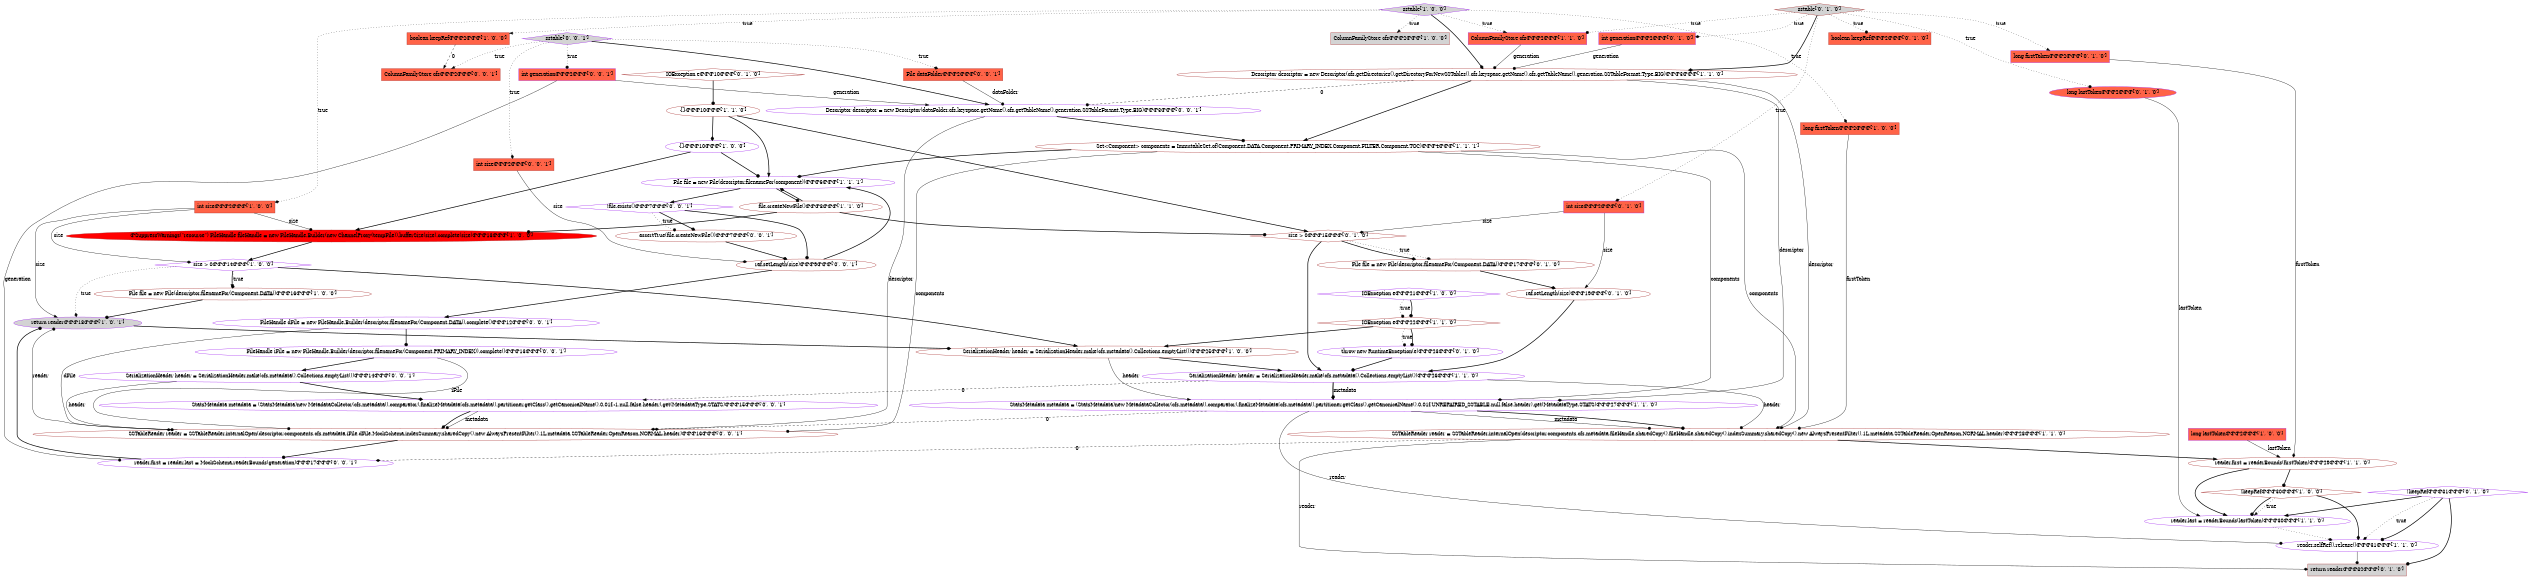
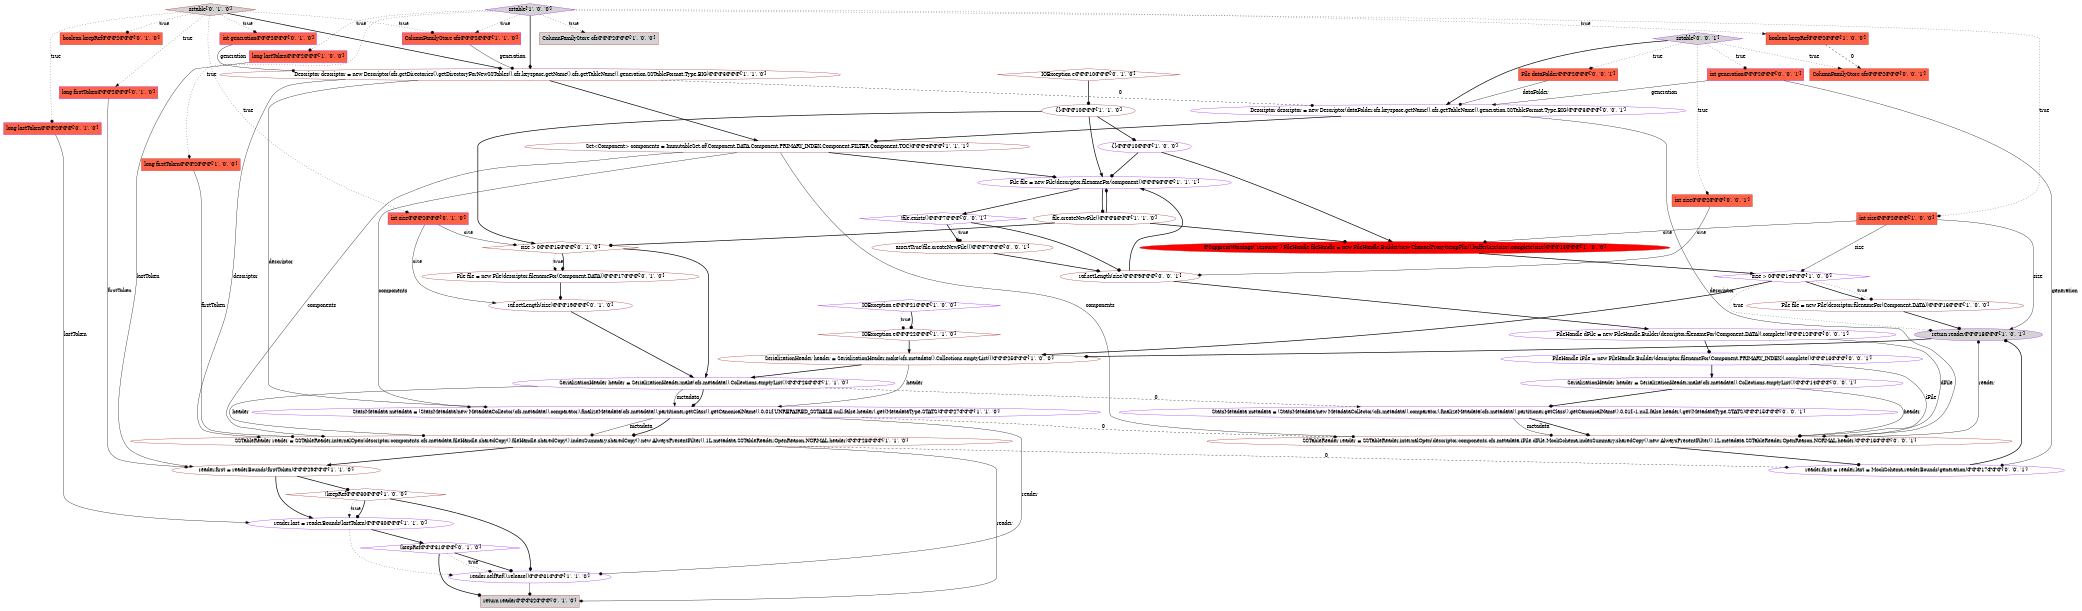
edge "sstable['1', '0', '0']" -> "long lastToken@@@2@@@['1', '0', '0']": added, label "true"
node "long lastToken@@@2@@@['0', '1', '0']": shape ellipse -> box
node "throw new RuntimeException(e)@@@23@@@['0', '1', '0']": removed
edge "!keepRef@@@31@@@['0', '1', '0']" -> "reader.last = readerBounds(lastToken)@@@30@@@['1', '1', '0']": reversed
